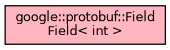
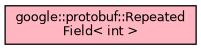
node "google::protobuf::Field Field< int >": label "google::protobuf::Field Field< int >" -> "google::protobuf::Repeated Field< int >"
